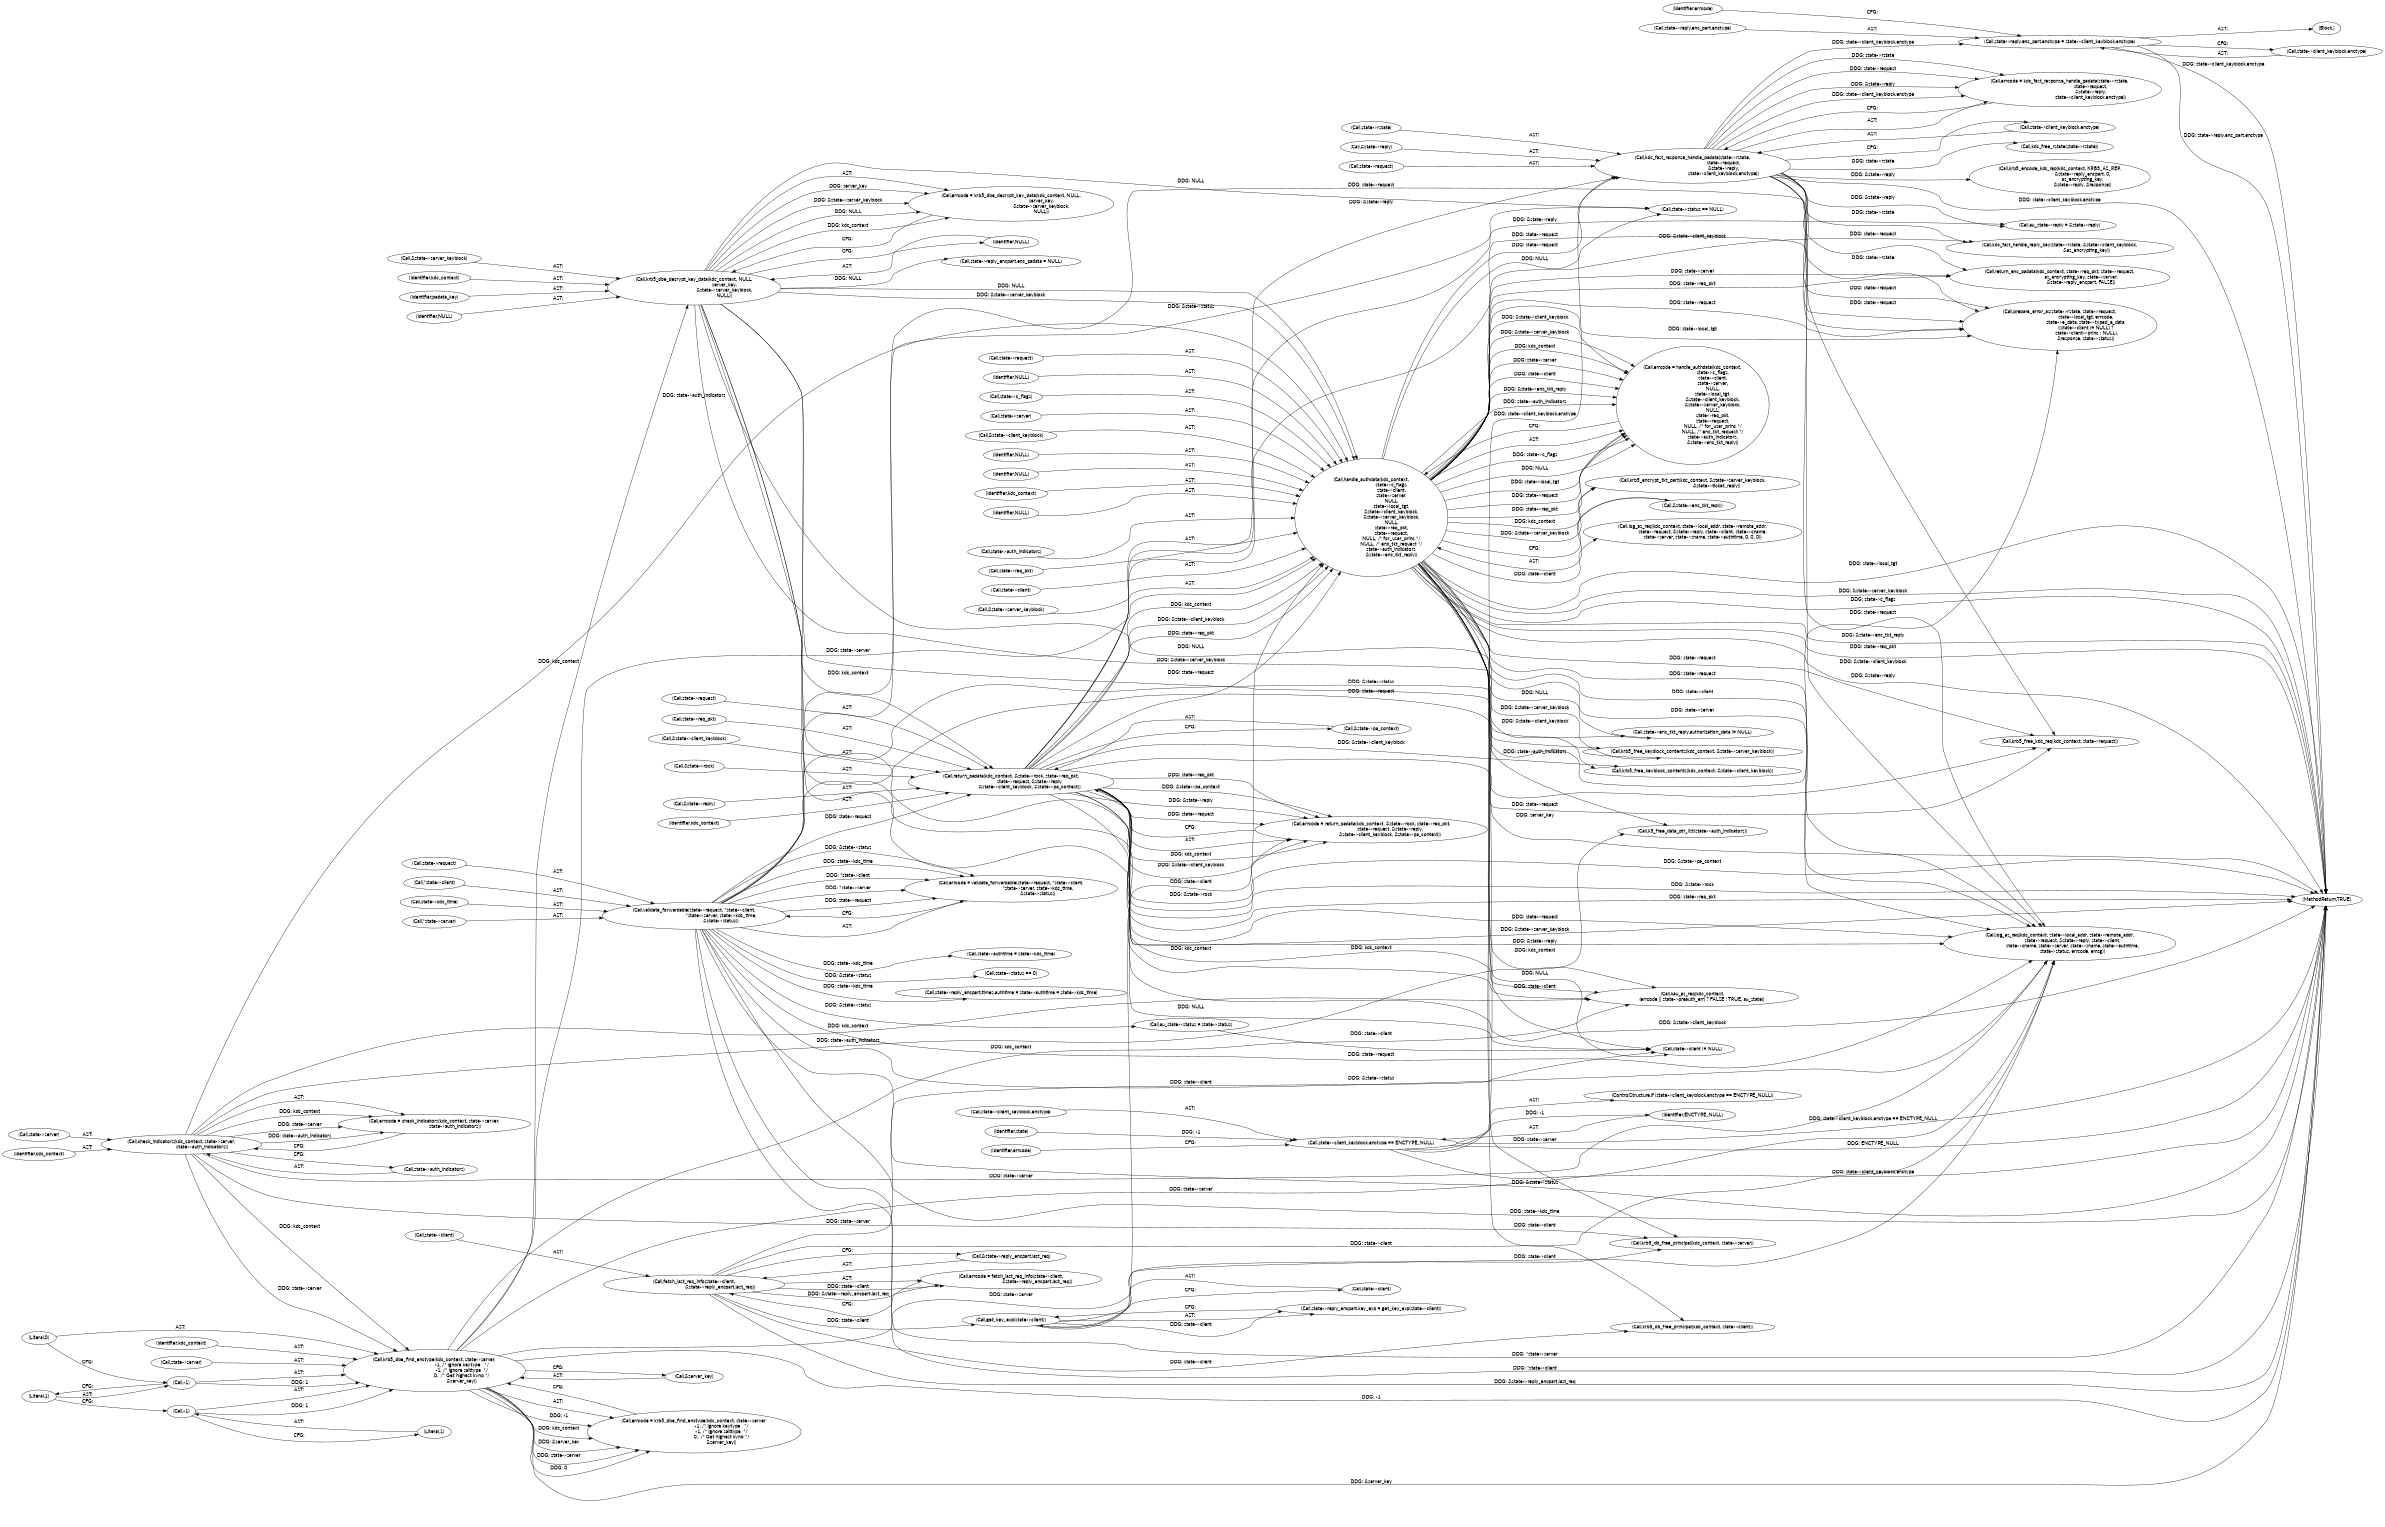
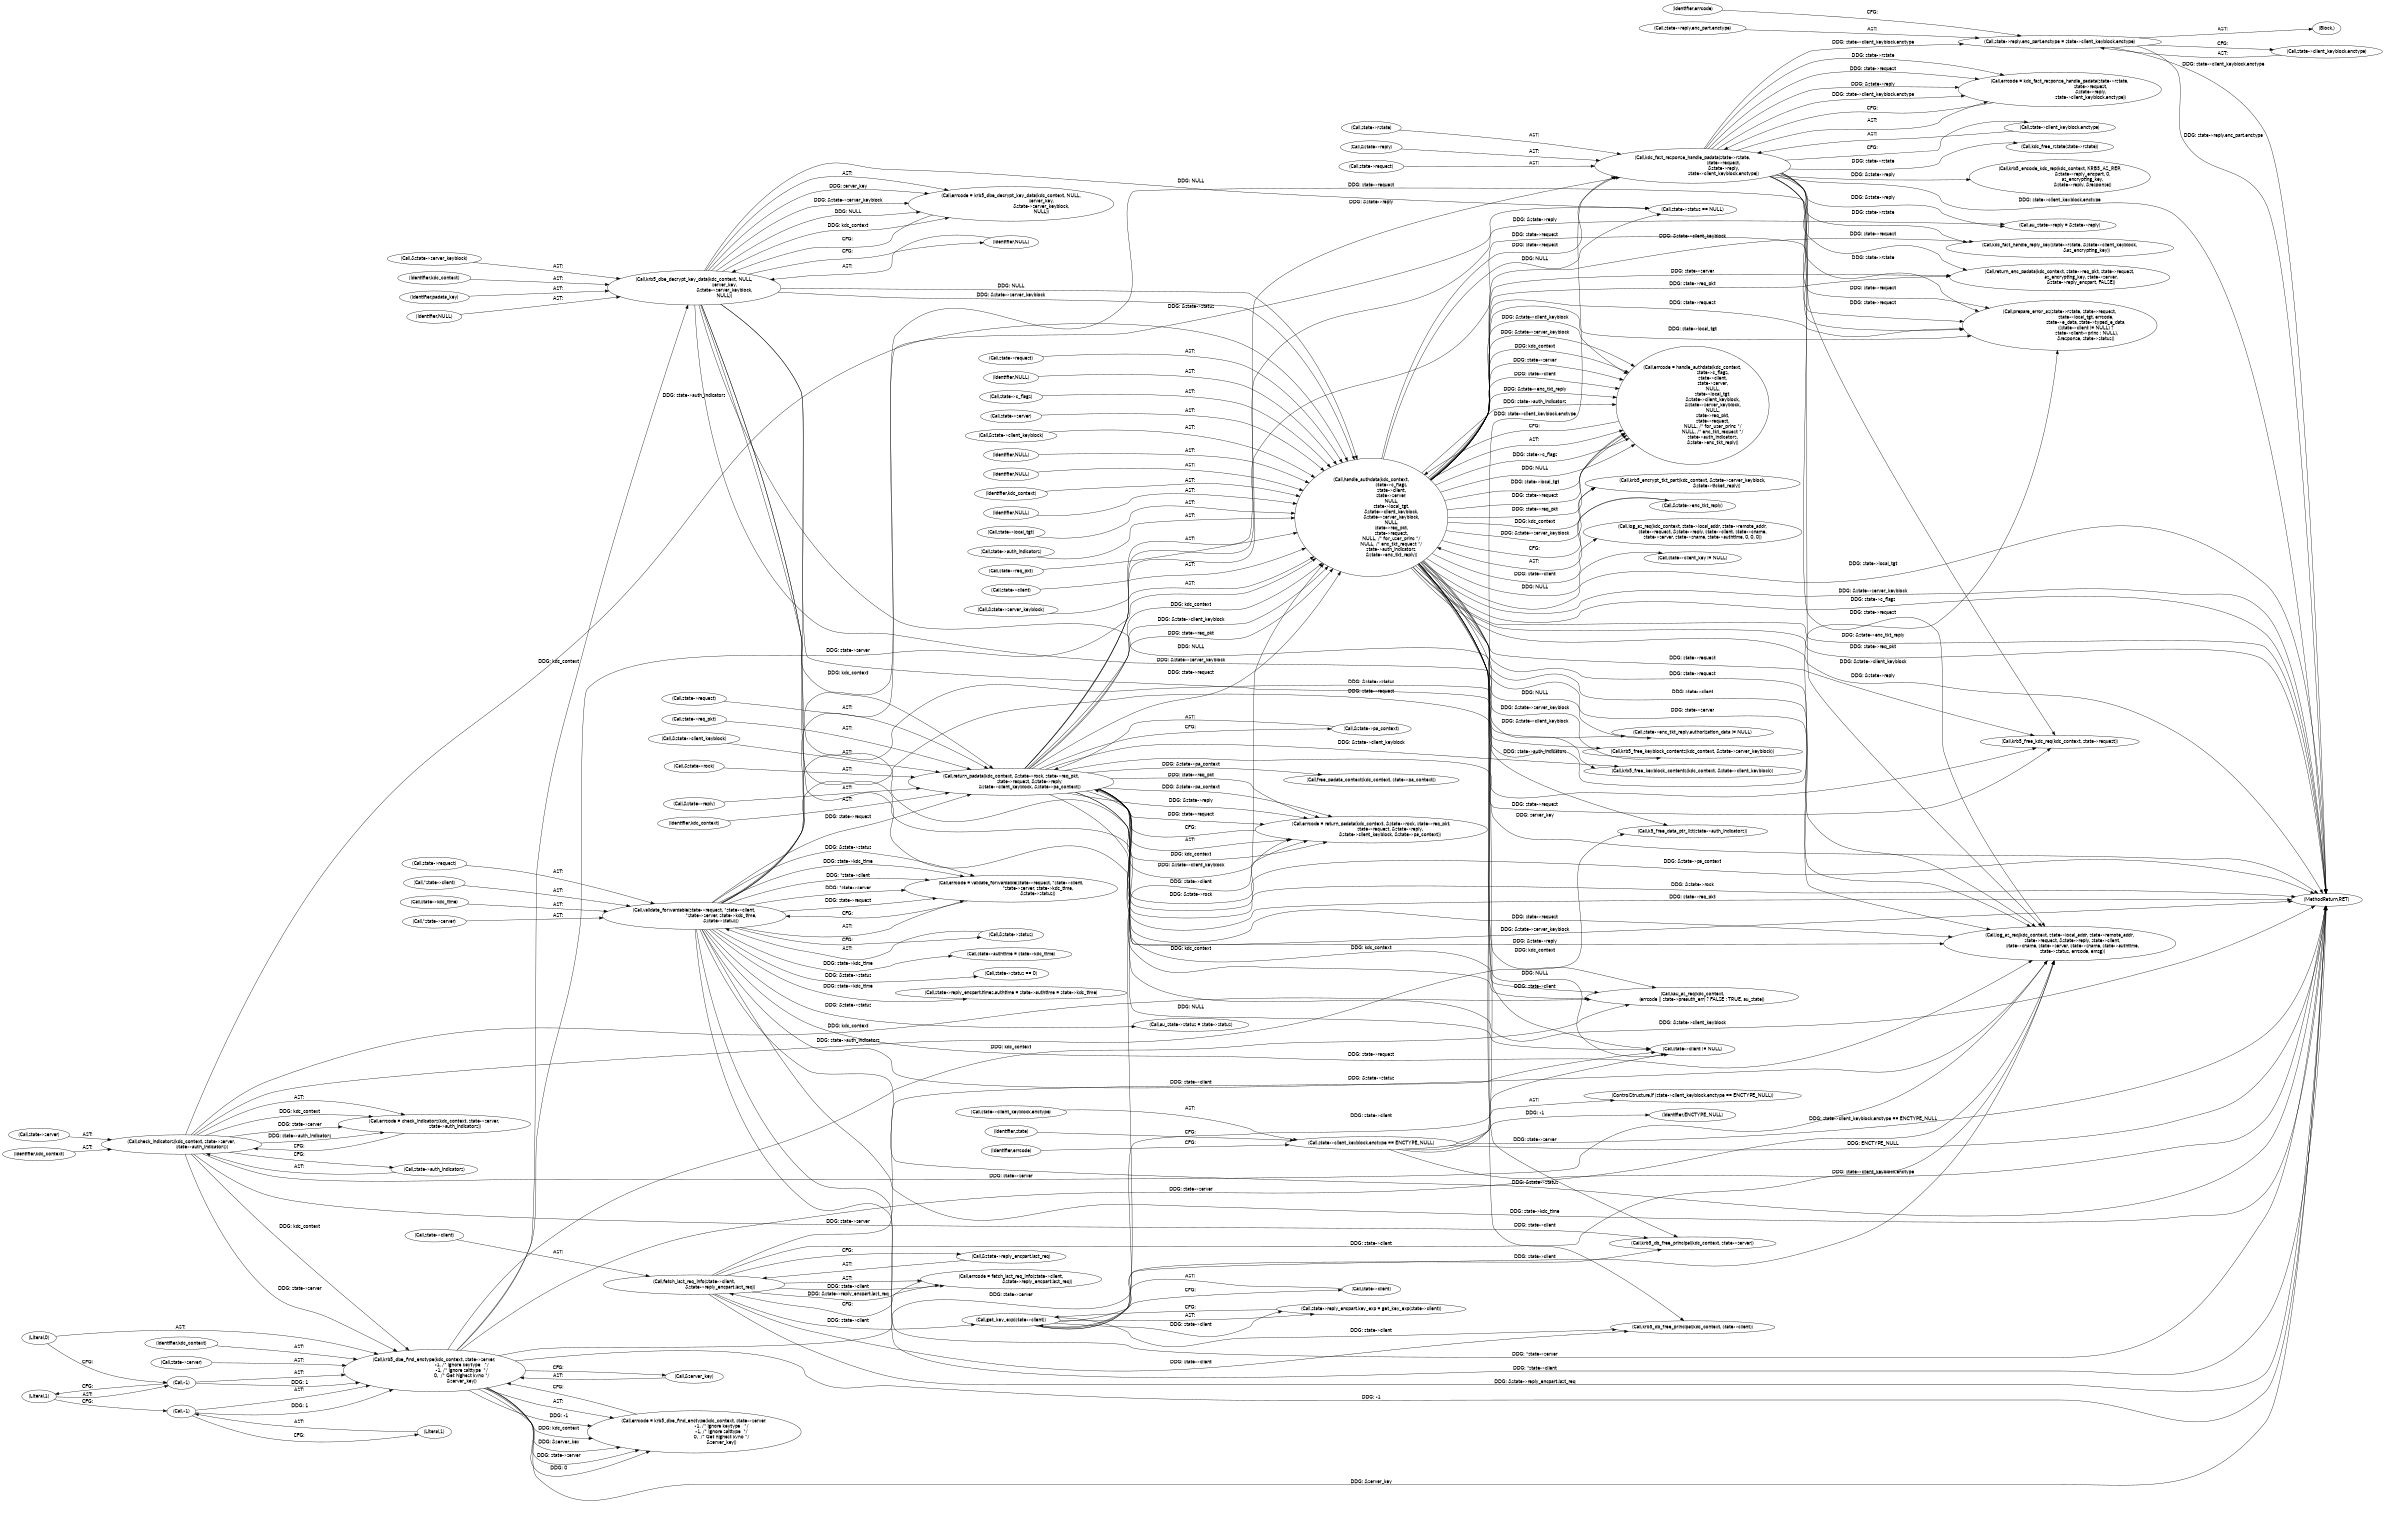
node "(Call,state->reply_encpart.enc_padata = NULL)": removed
node "(Call,state->local_tgt)": added
node "(Call,state->client_key != NULL)": added
node "(Call,free_padata_context(kdc_context, state->pa_context))": added
node "(MethodReturn,TRUE)": label "(MethodReturn,TRUE)" -> "(MethodReturn,RET)"
node "(Call,&state->status)": added
edge "(Call,au_state->status = state->status)" -> "(Call,state->client != NULL)": now "(Call,get_key_exp(state->client))" -> "(Call,state->client != NULL)"
edge "(Identifier,state)" -> "(Call,state->client_keyblock.enctype == ENCTYPE_NULL)": label "DDG: -1" -> "CFG: "
edge "(Identifier,ENCTYPE_NULL)" -> "(Call,state->client_keyblock.enctype == ENCTYPE_NULL)": removed, label "AST:"
edge "(Call,get_key_exp(state->client))" -> "(Call,krb5_db_free_principal(kdc_context, state->client))": added, label "DDG: state->client"
